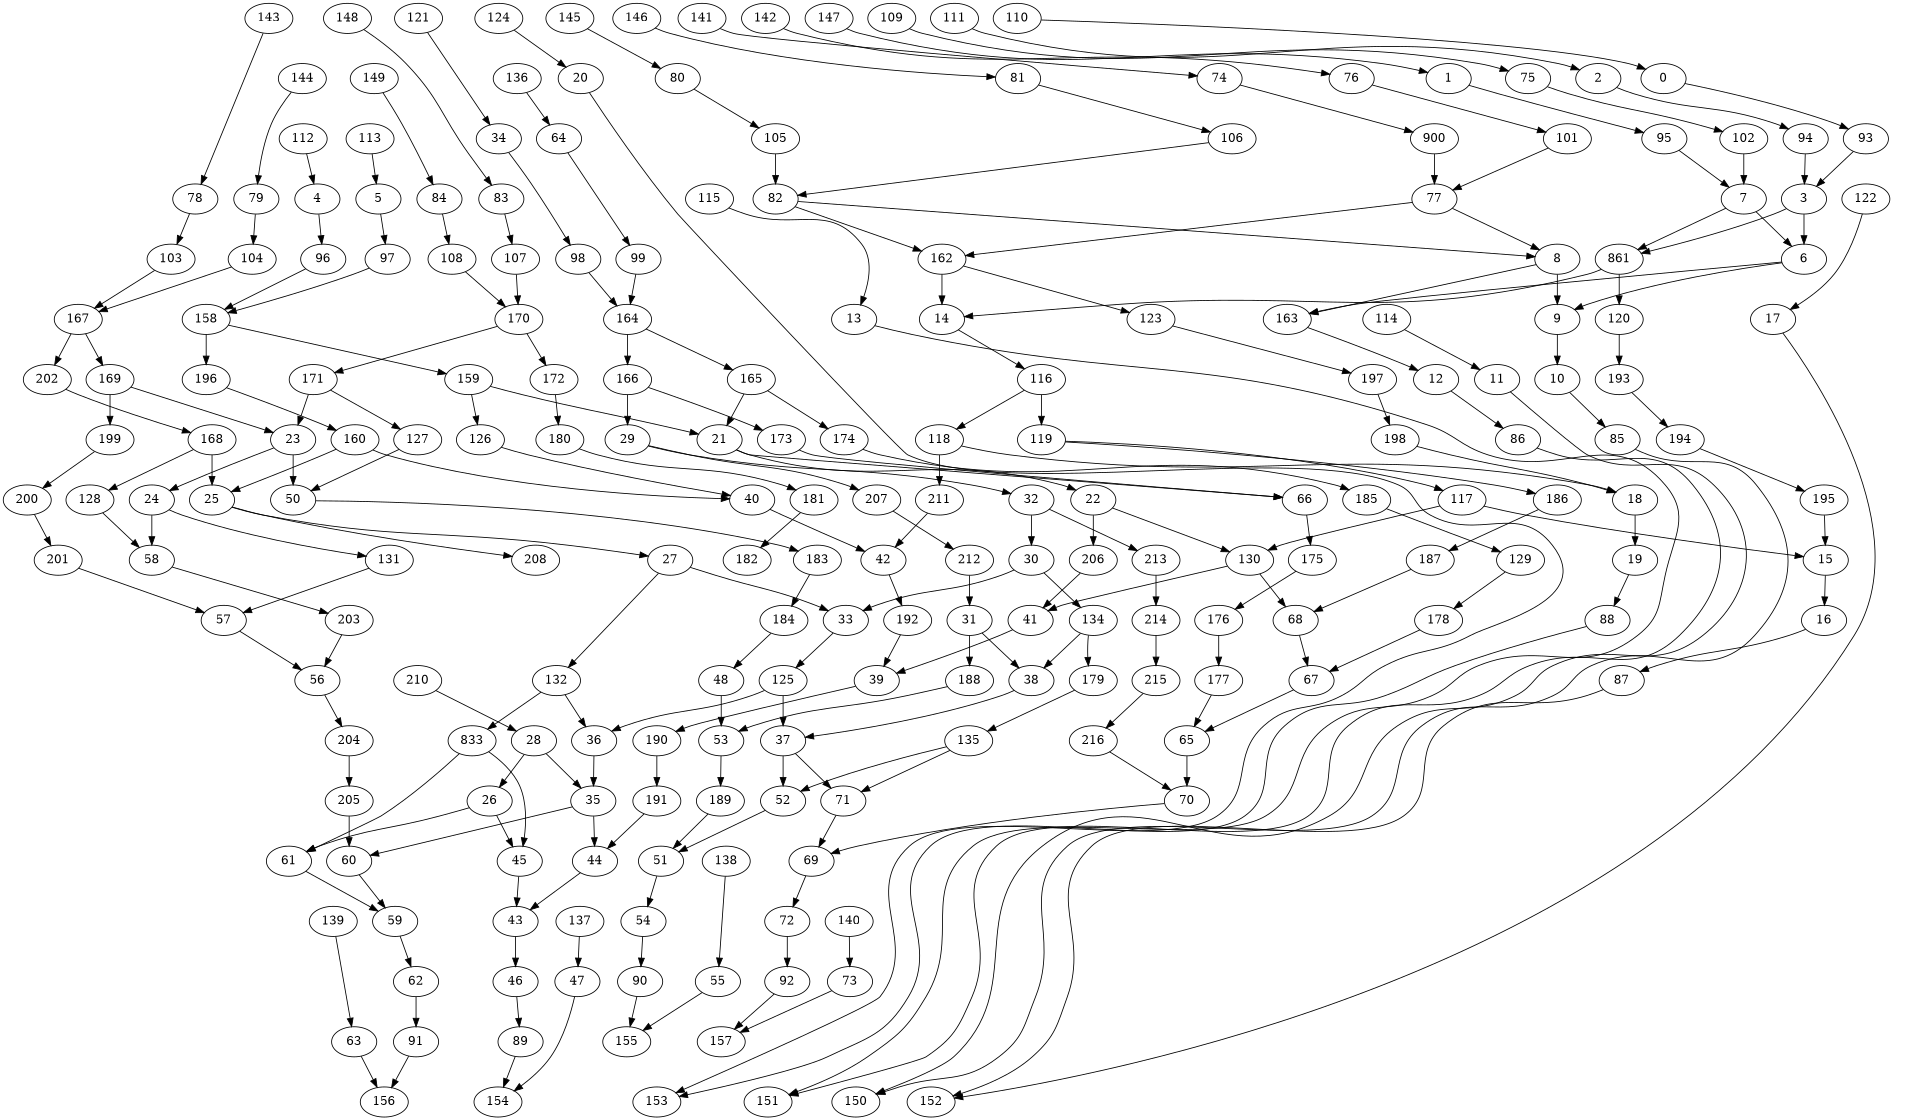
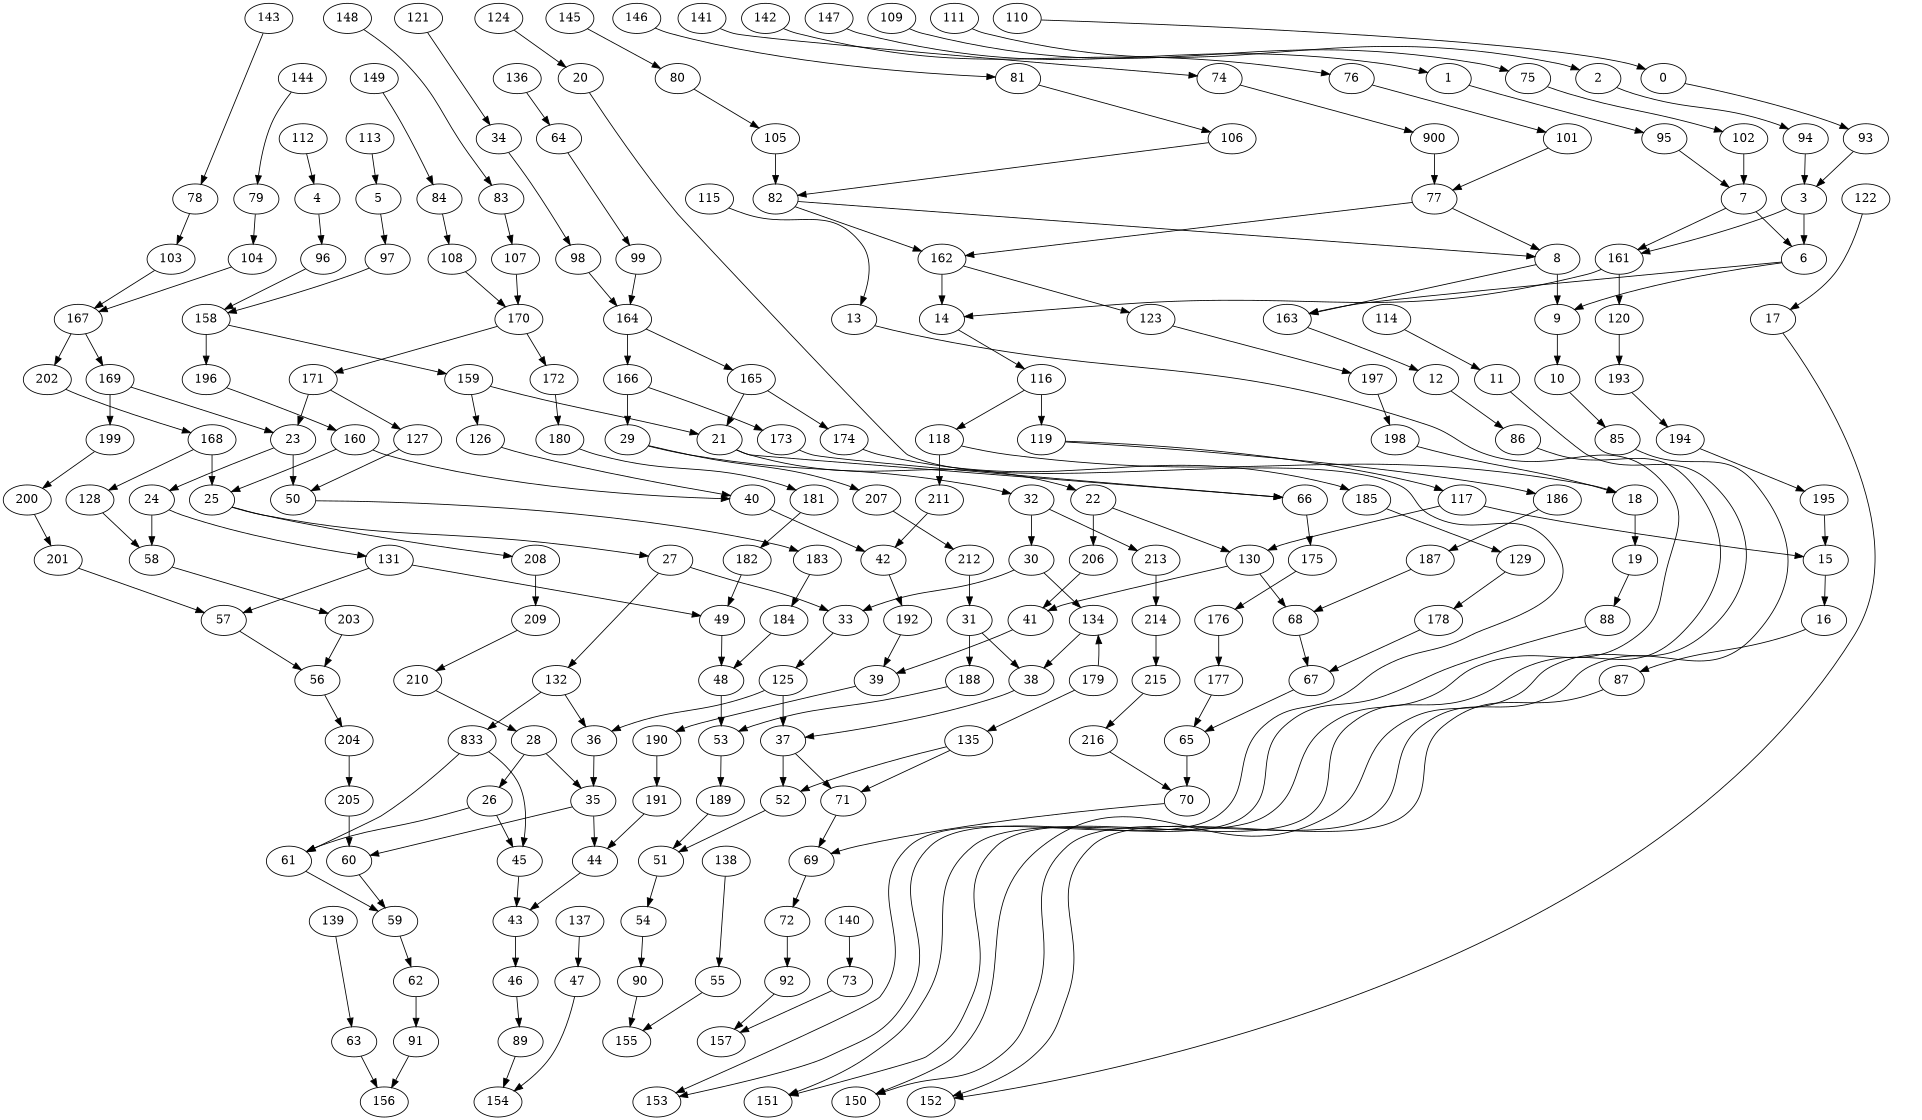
node "861": label "861" -> "161"
node "209": added
node "49": added
edge "134" -> "179": reversed
